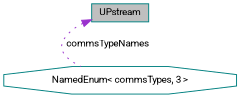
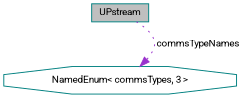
edge "NamedEnum< commsTypes, 3 >" -> "UPstream": reversed
